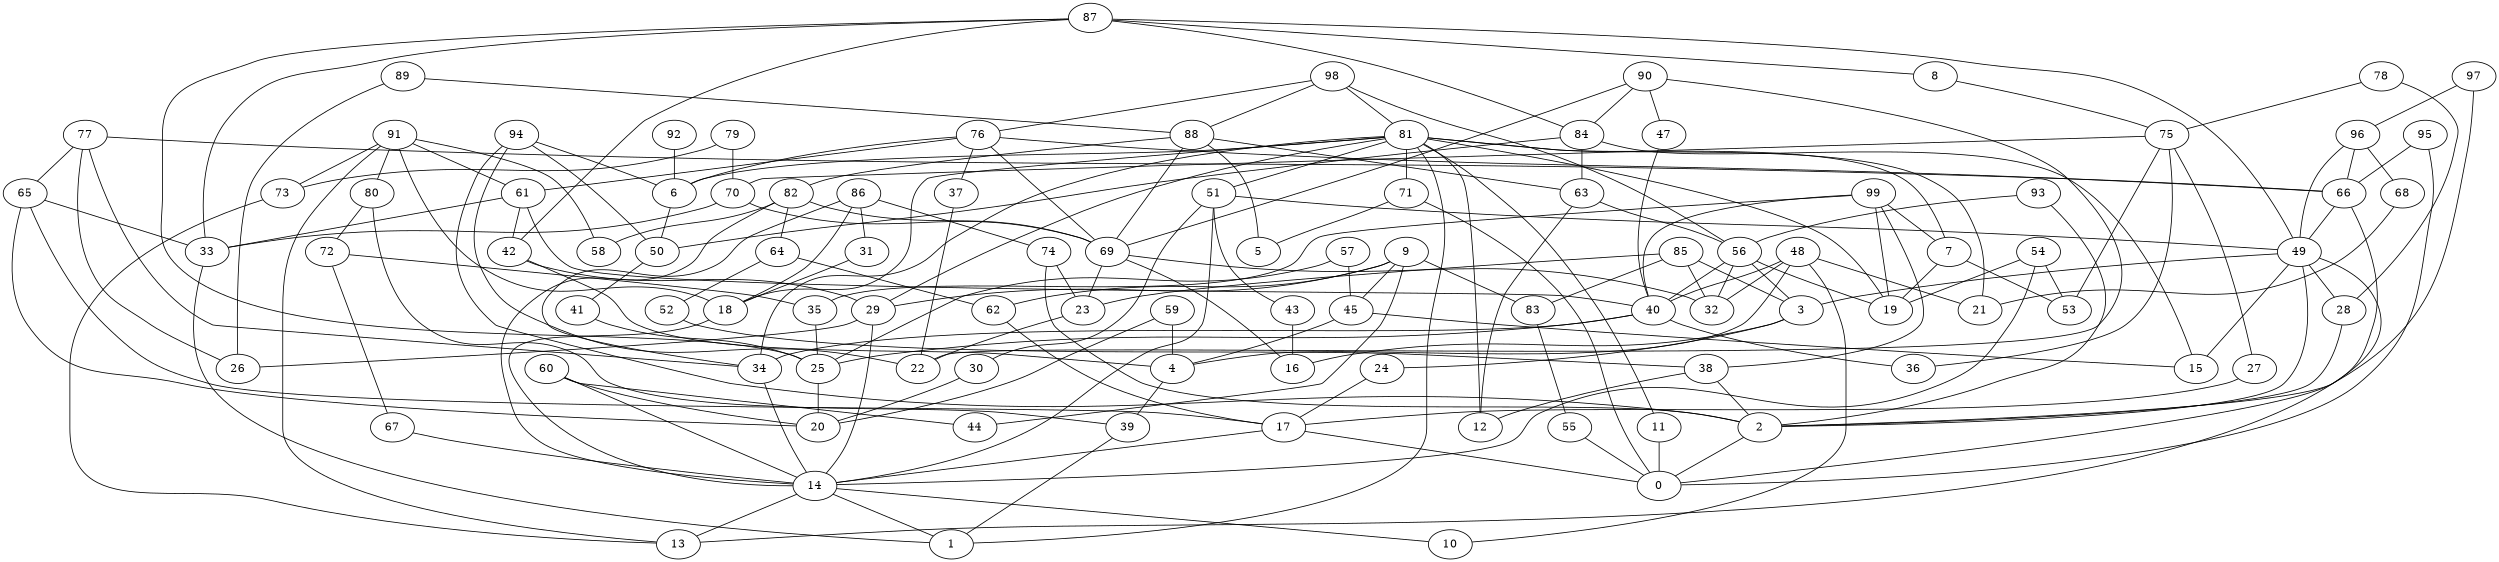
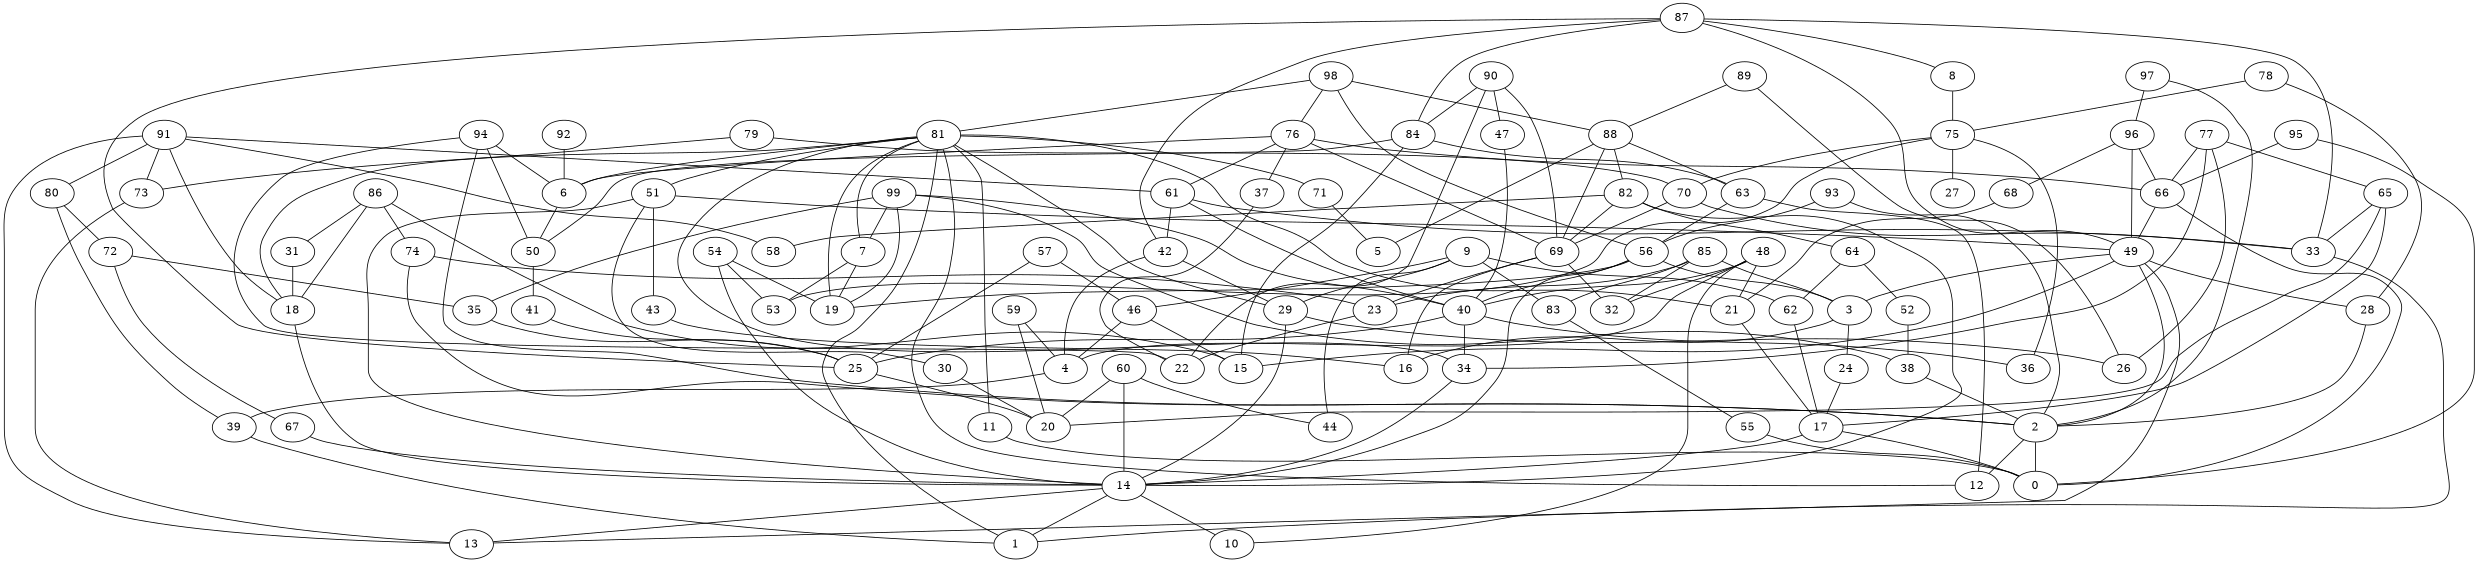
edge "56" -- "32": now "56" -- "14"
edge "86" -- "34": now "86" -- "15"
edge "71" -- "0": removed
node "45": label "45" -> "46"
edge "38" -- "12": now "2" -- "12"
edge "27" -- "17": now "21" -- "17"
